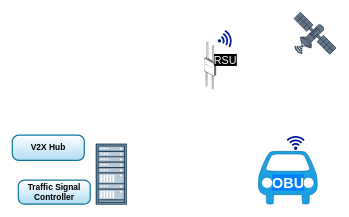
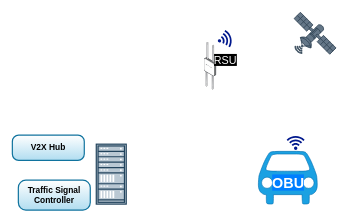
node "Traffic Signal Controller": size 72x24 -> 72x30
